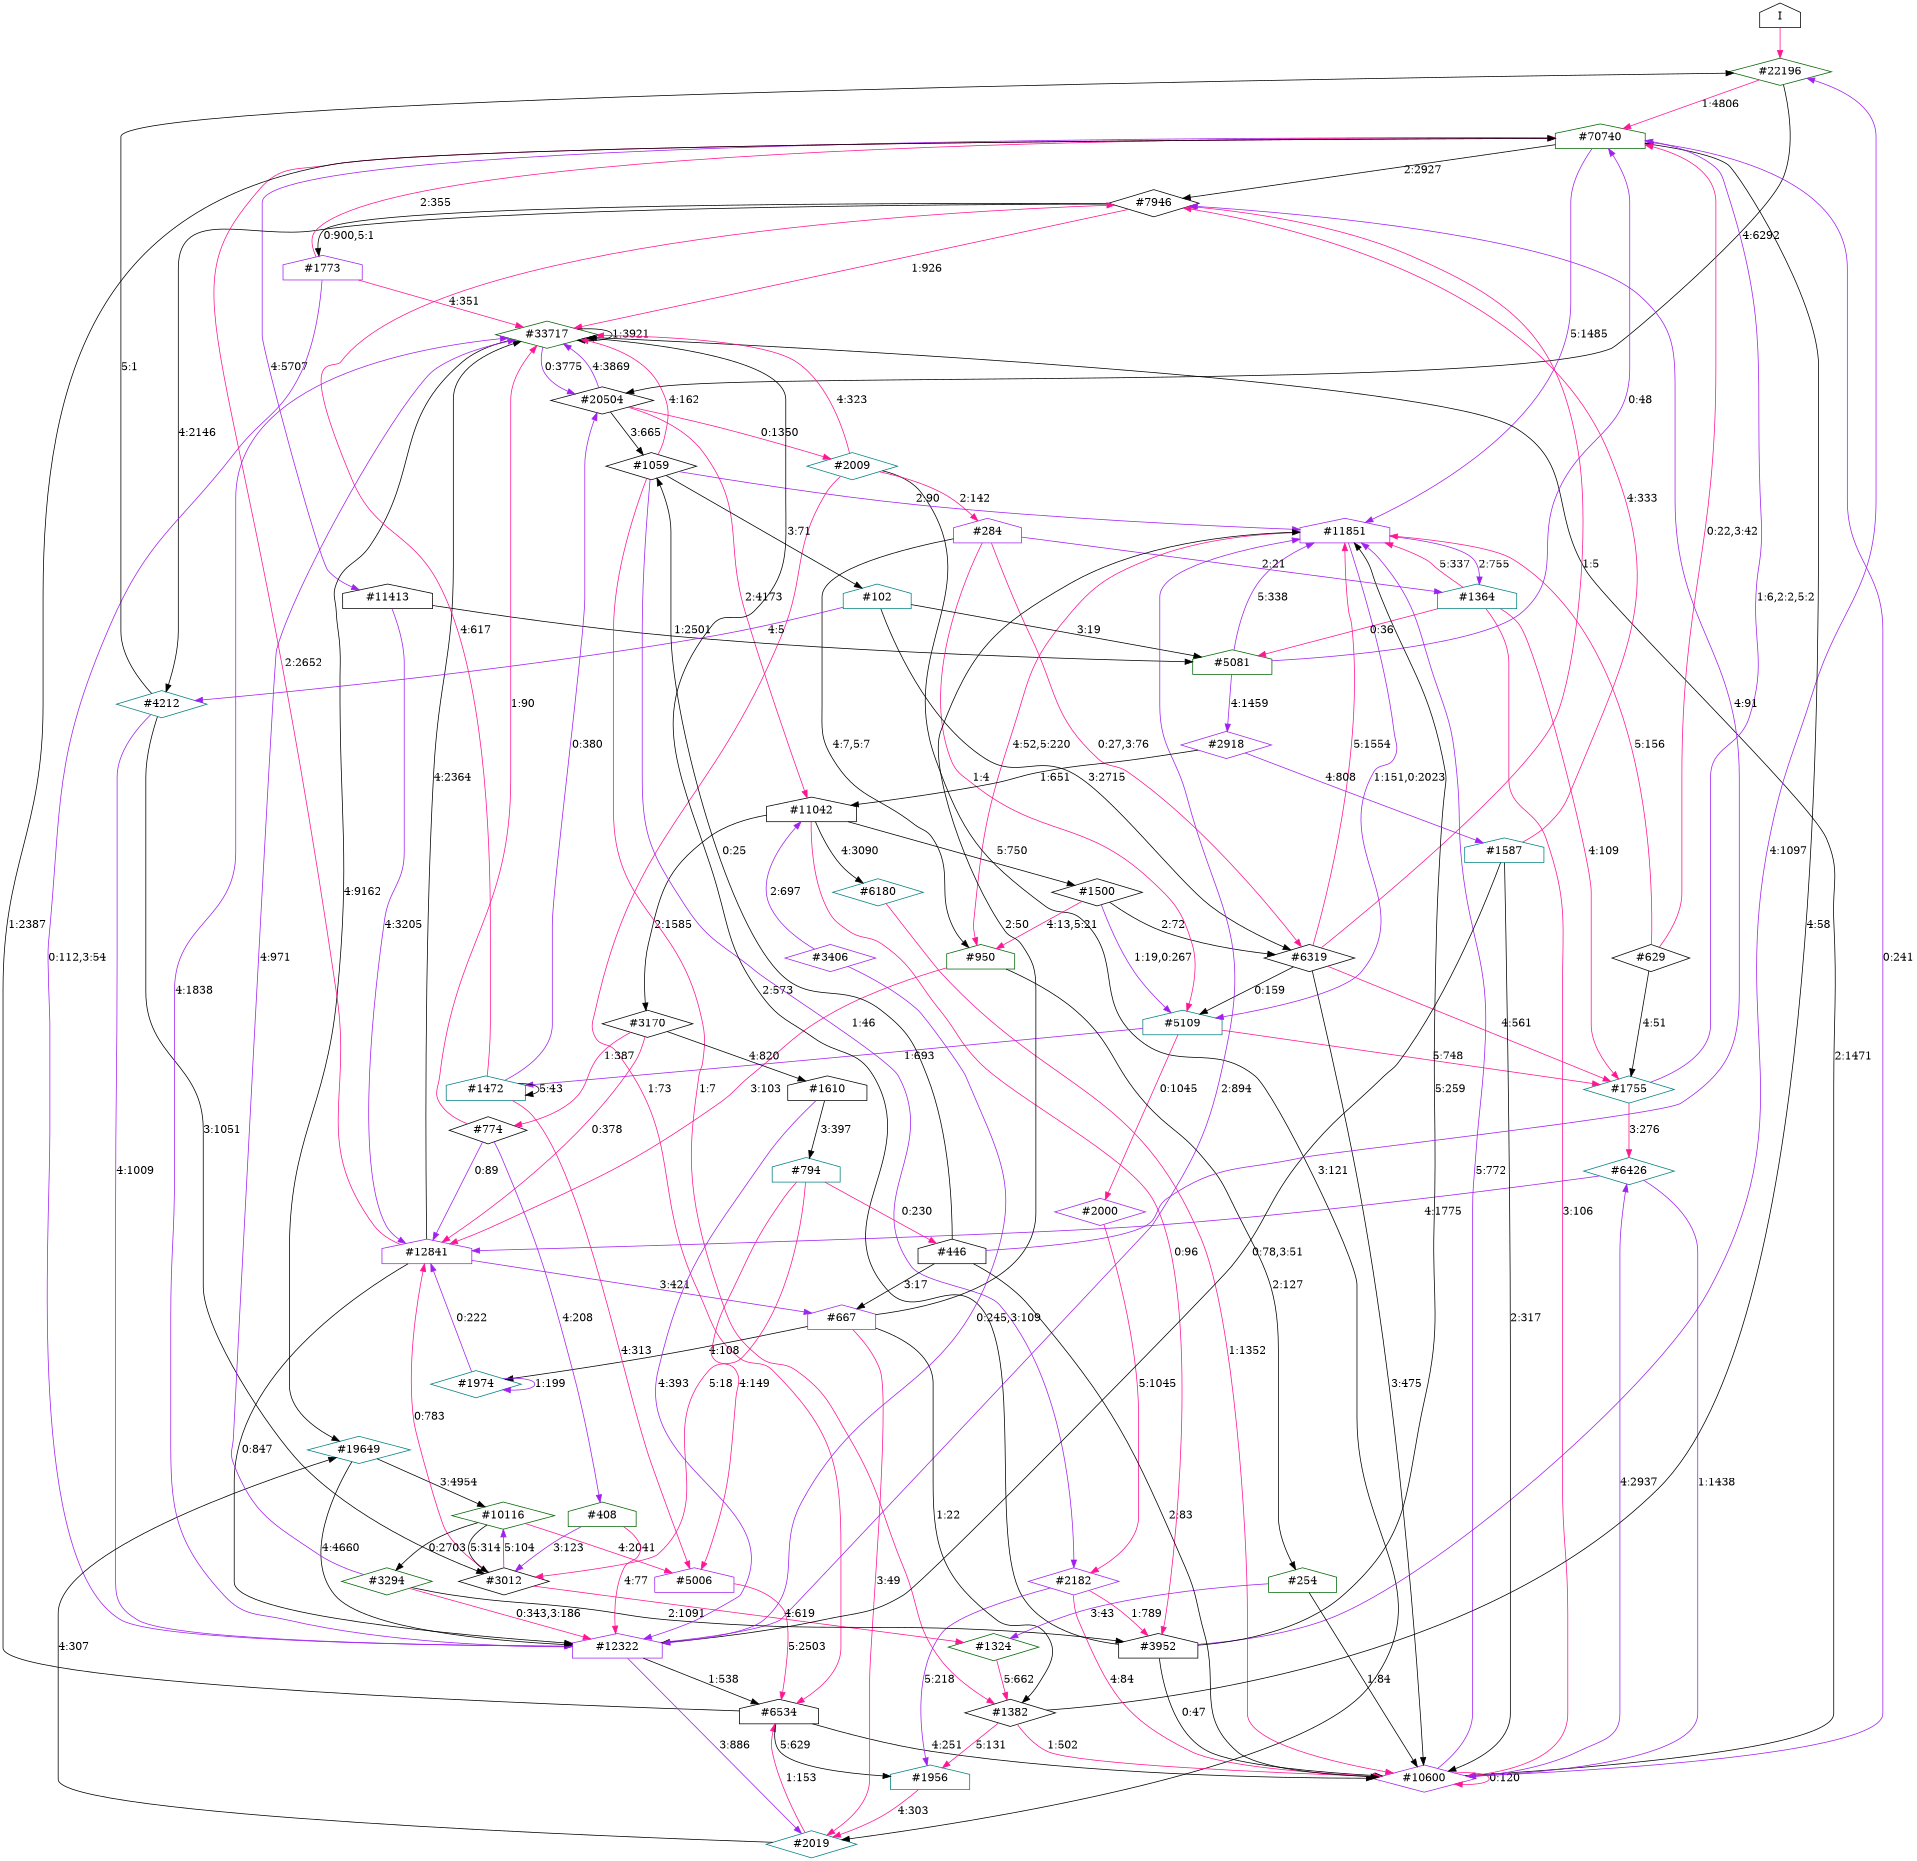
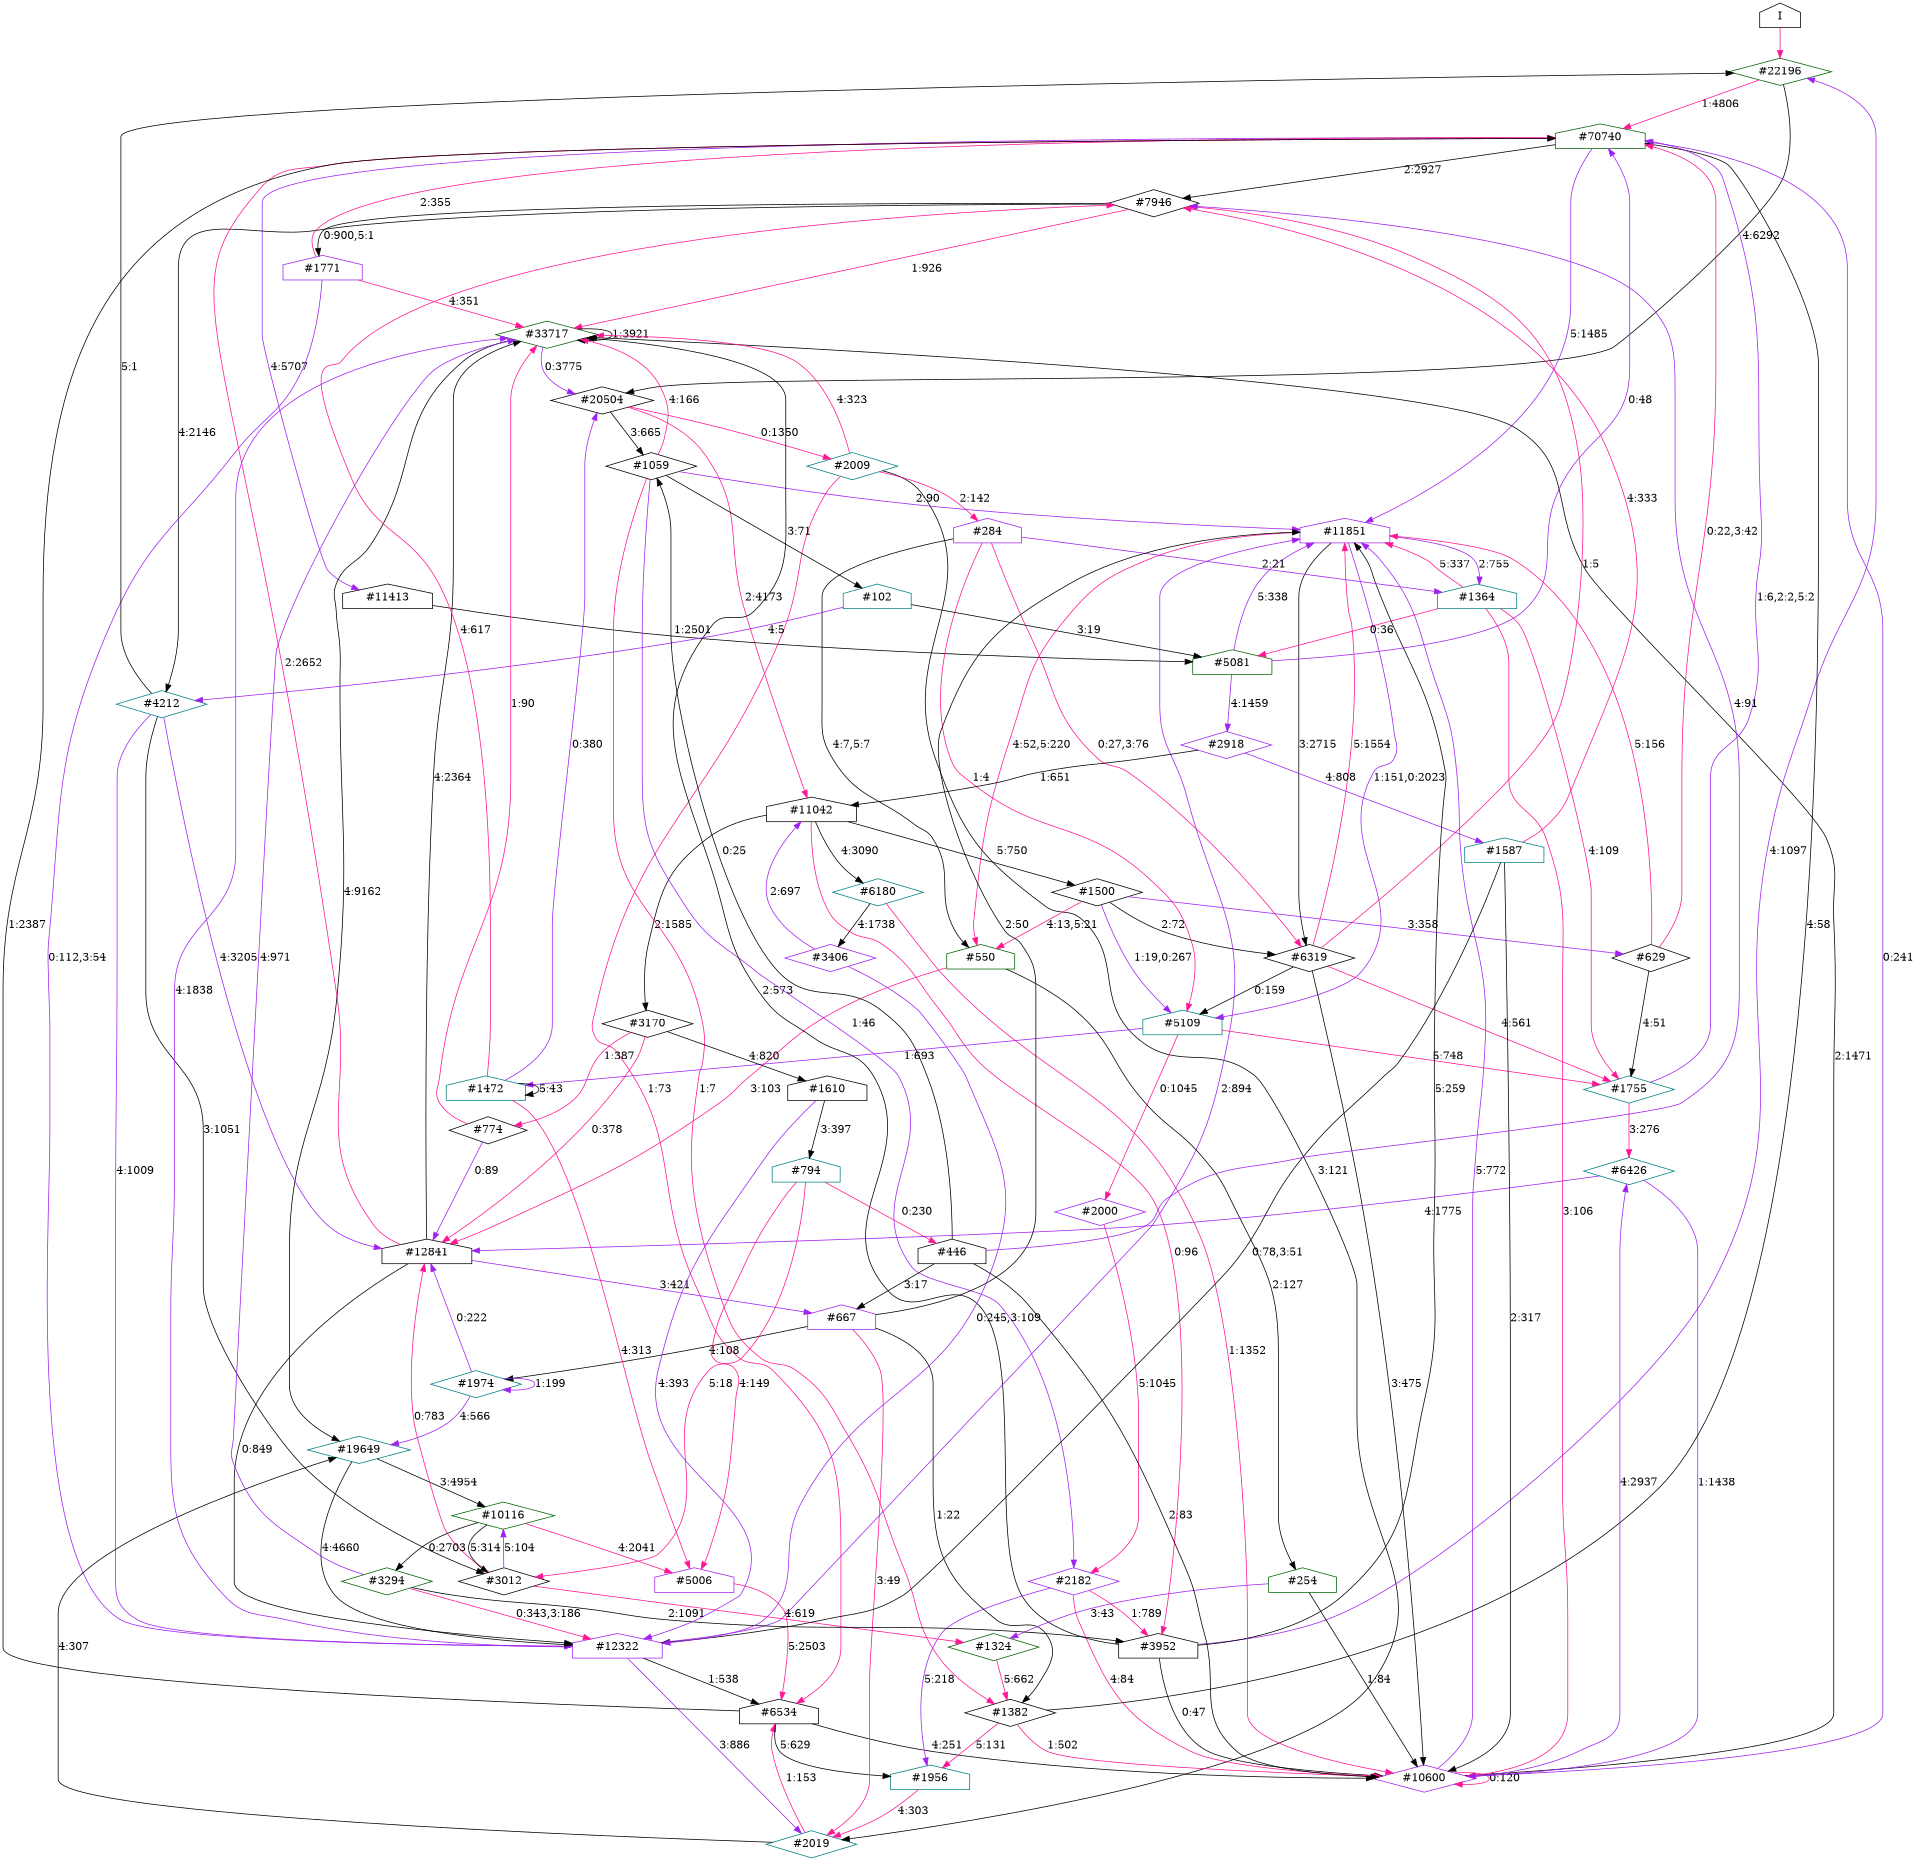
node "#1773": label "#1773" -> "#1771"
edge "#20504" -> "#33717": removed, label "4:3869"
edge "#1059" -> "#33717": label "4:162" -> "4:166"
edge "#102" -> "#6319": now "#11851" -> "#6319"
edge "#6180" -> "#3406": added, label "4:1738"
edge "#1500" -> "#629": added, label "3:358"
edge "#11413" -> "#12841": now "#4212" -> "#12841"
node "#950": label "#950" -> "#550"
node "#12841": color purple -> black
edge "#1974" -> "#19649": added, label "4:566"
edge "#12841" -> "#12322": label "0:847" -> "0:849"
node "#408": removed
